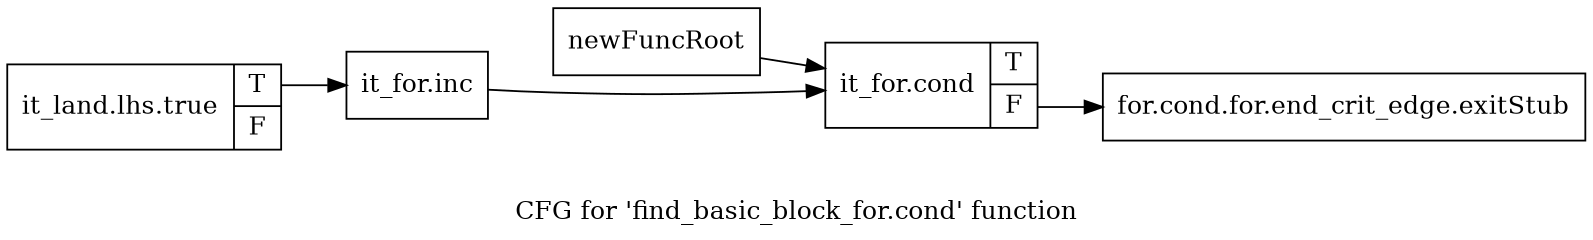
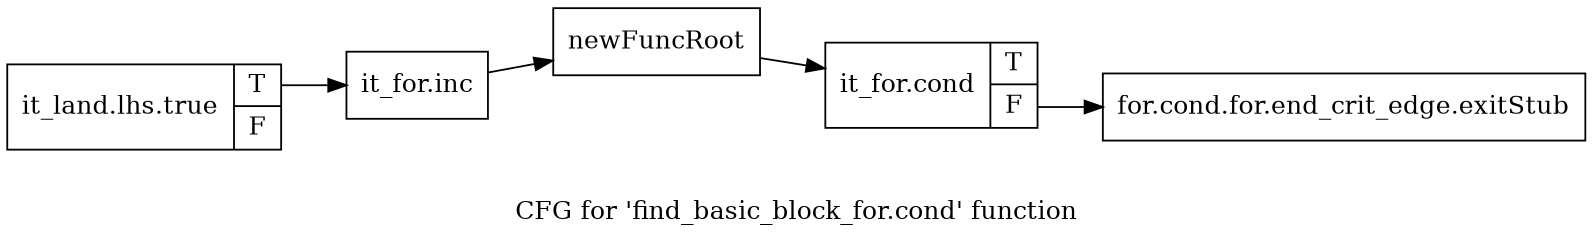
edge "it_for.inc" -> "it_for.cond": now "it_for.inc" -> "newFuncRoot"
